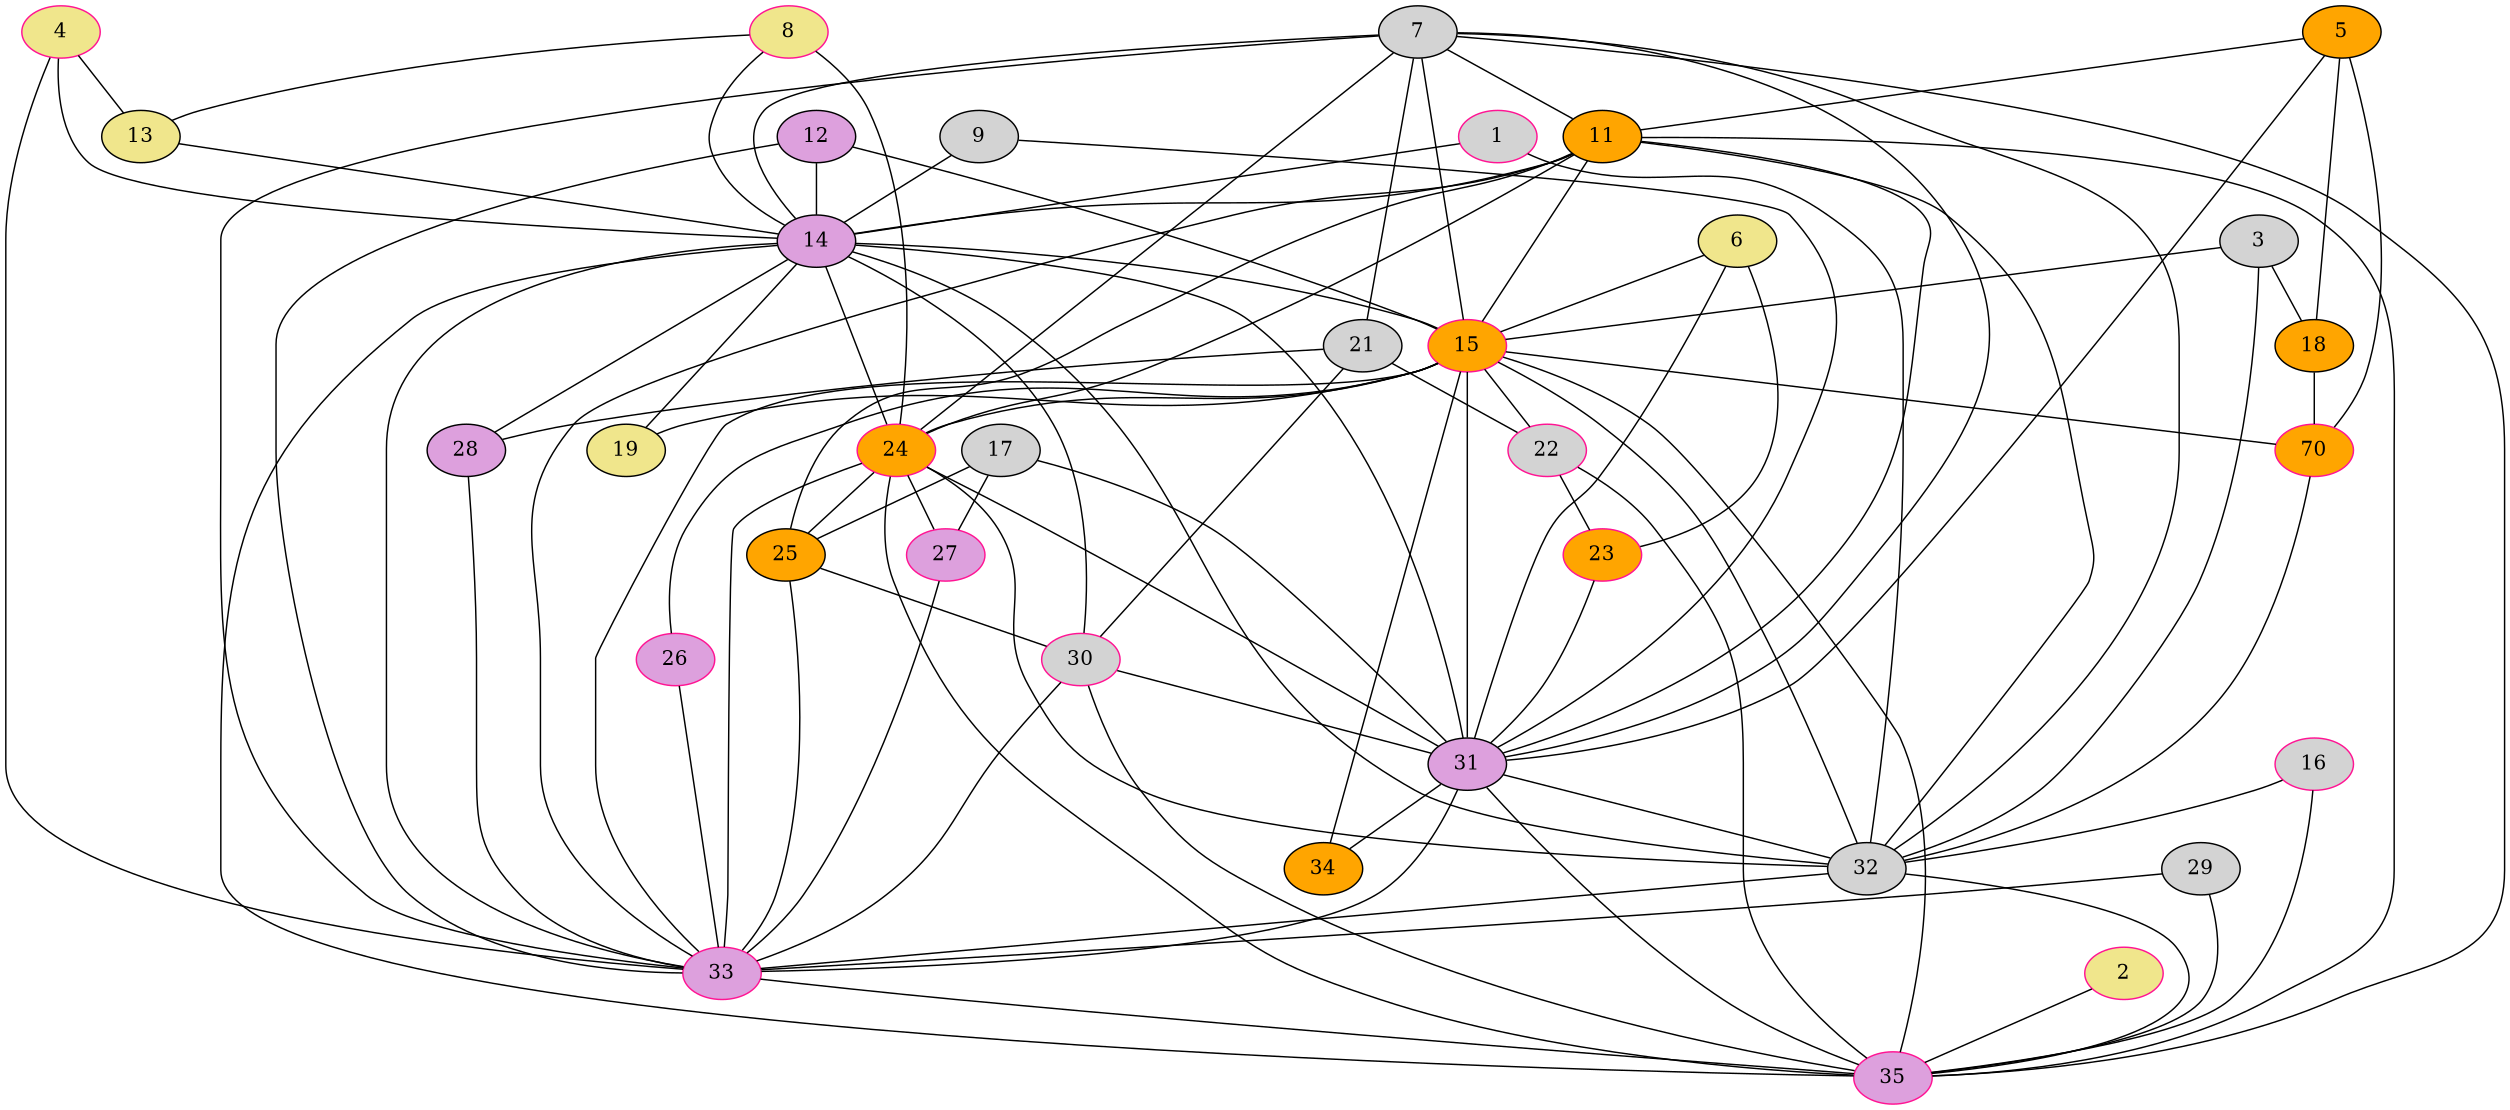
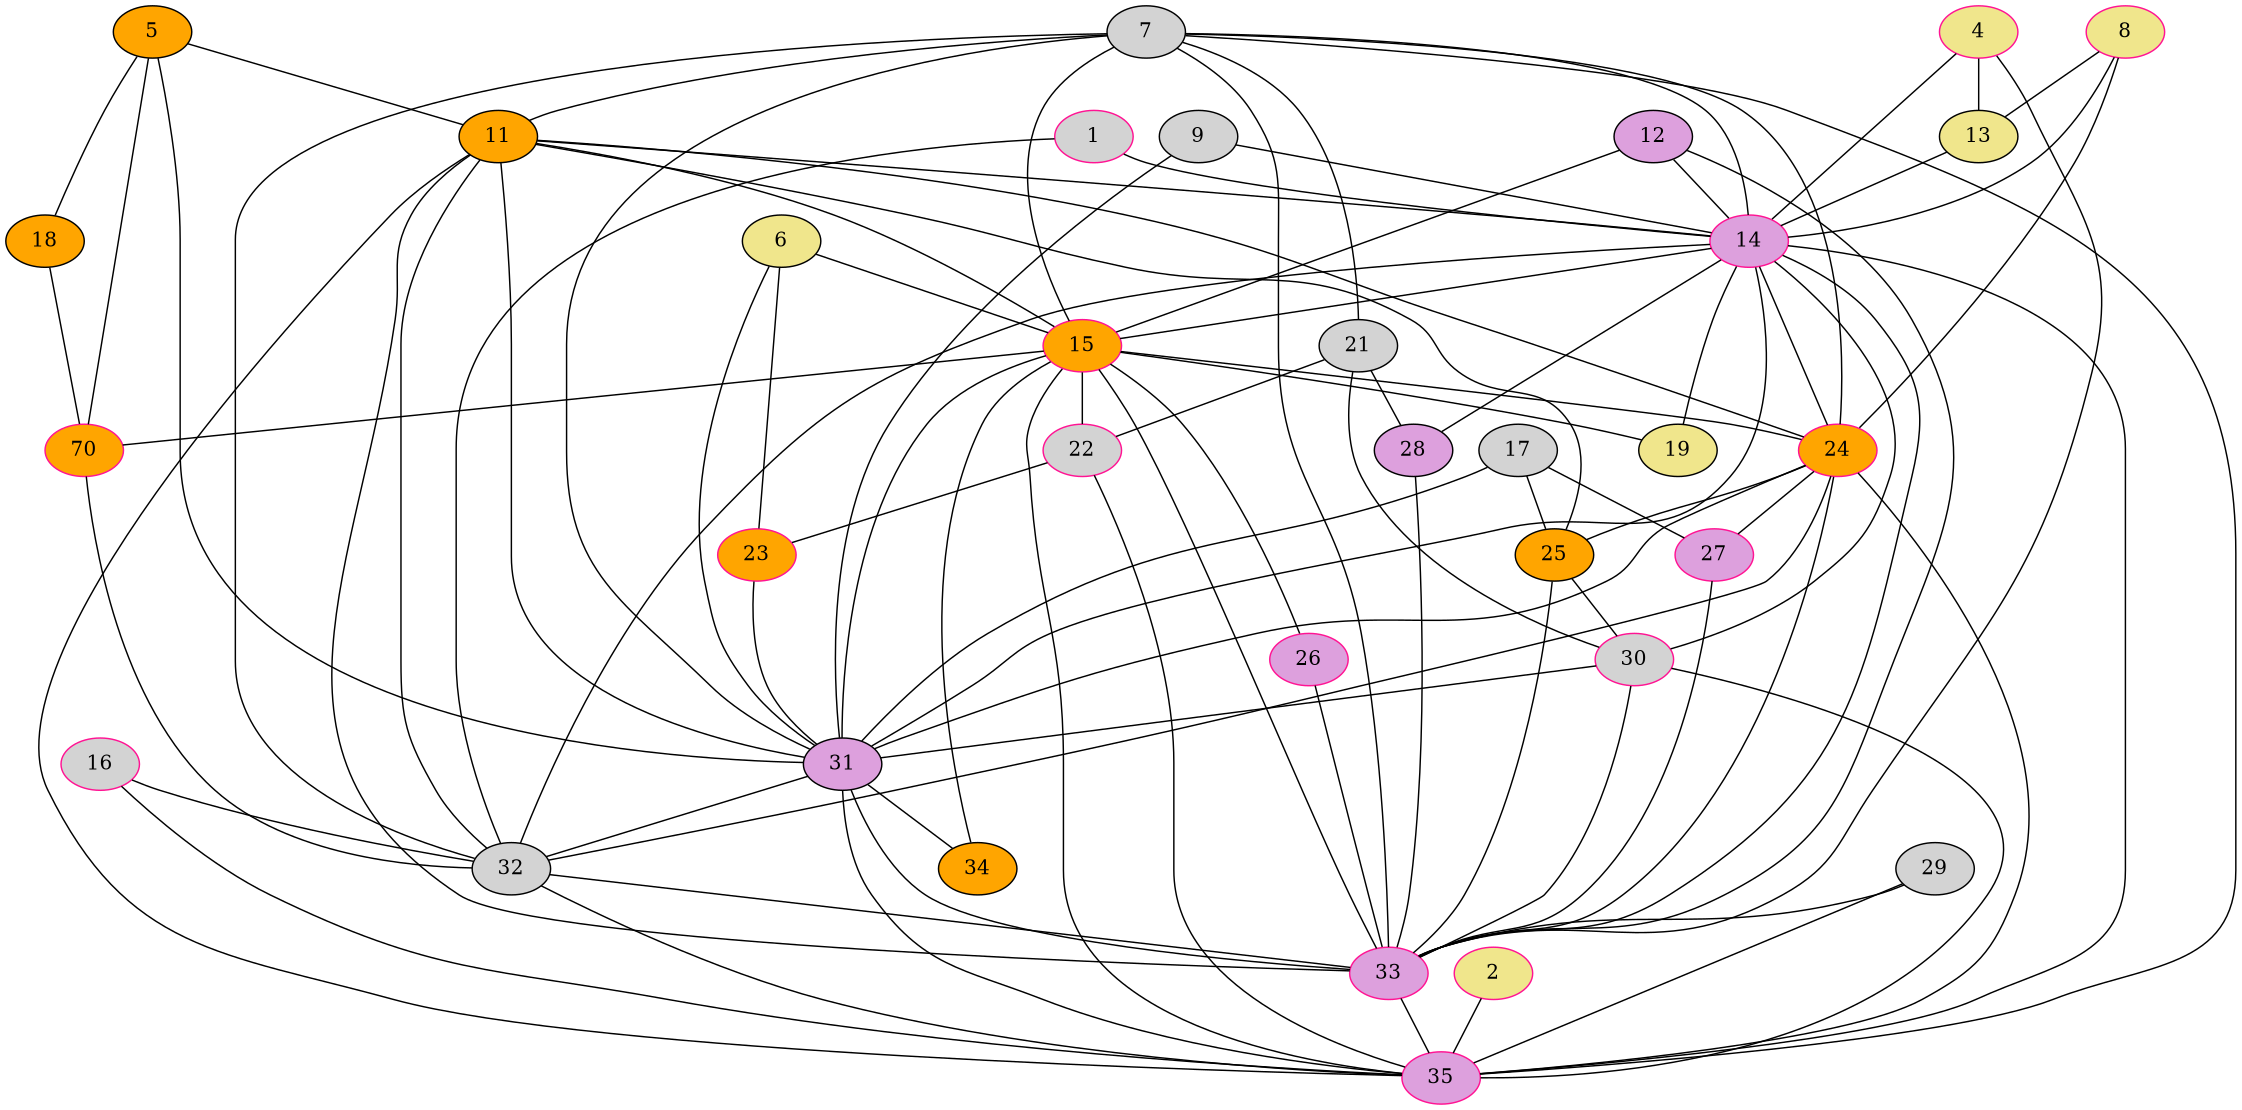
node "14": color black -> deeppink
node "3": removed
edge "15" -- "32": removed
